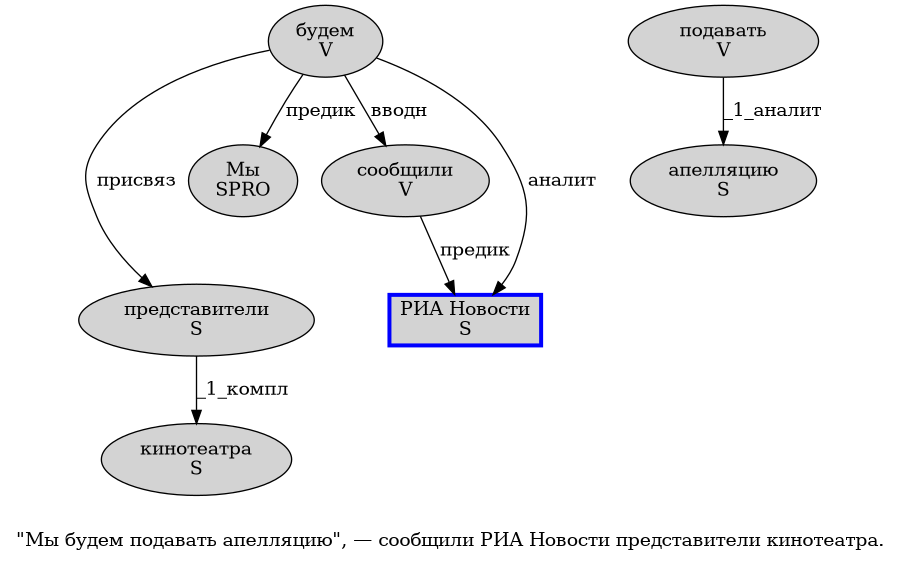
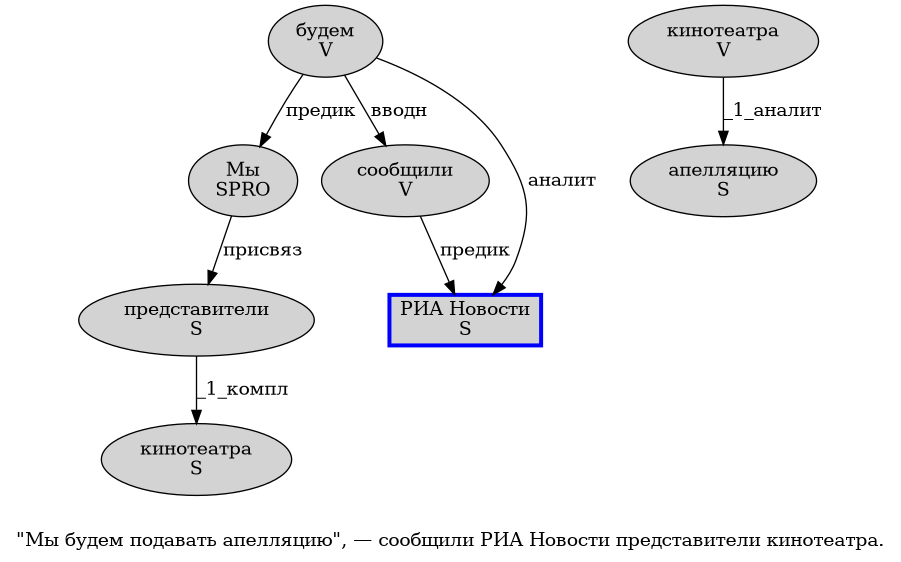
node "подавать V": label "подавать V" -> "кинотеатра V"
edge "будем V" -> "представители S": now "Мы SPRO" -> "представители S"
